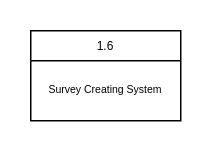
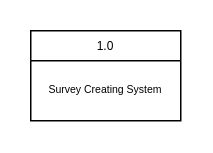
node "1.6": label "1.6" -> "1.0"
